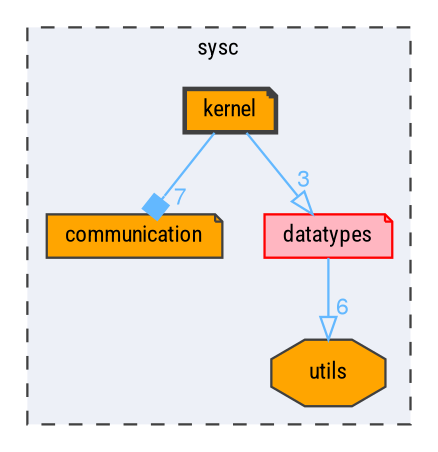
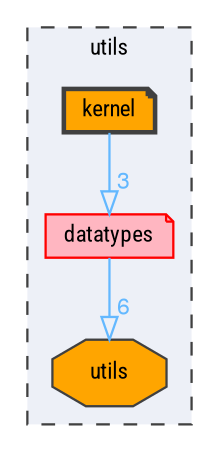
cluster "sysc": label "sysc" -> "utils"
node "communication": removed
